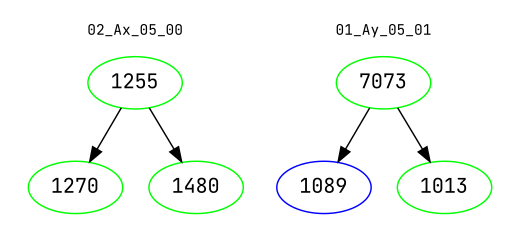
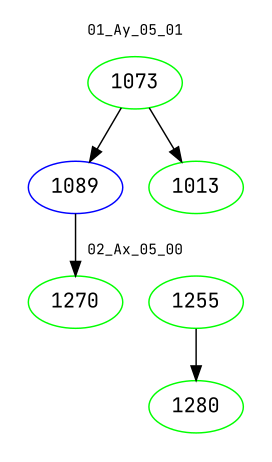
node "7073": label "7073" -> "1073"
edge "1255" -> "1270": now "1089" -> "1270"
node "1480": label "1480" -> "1280"
